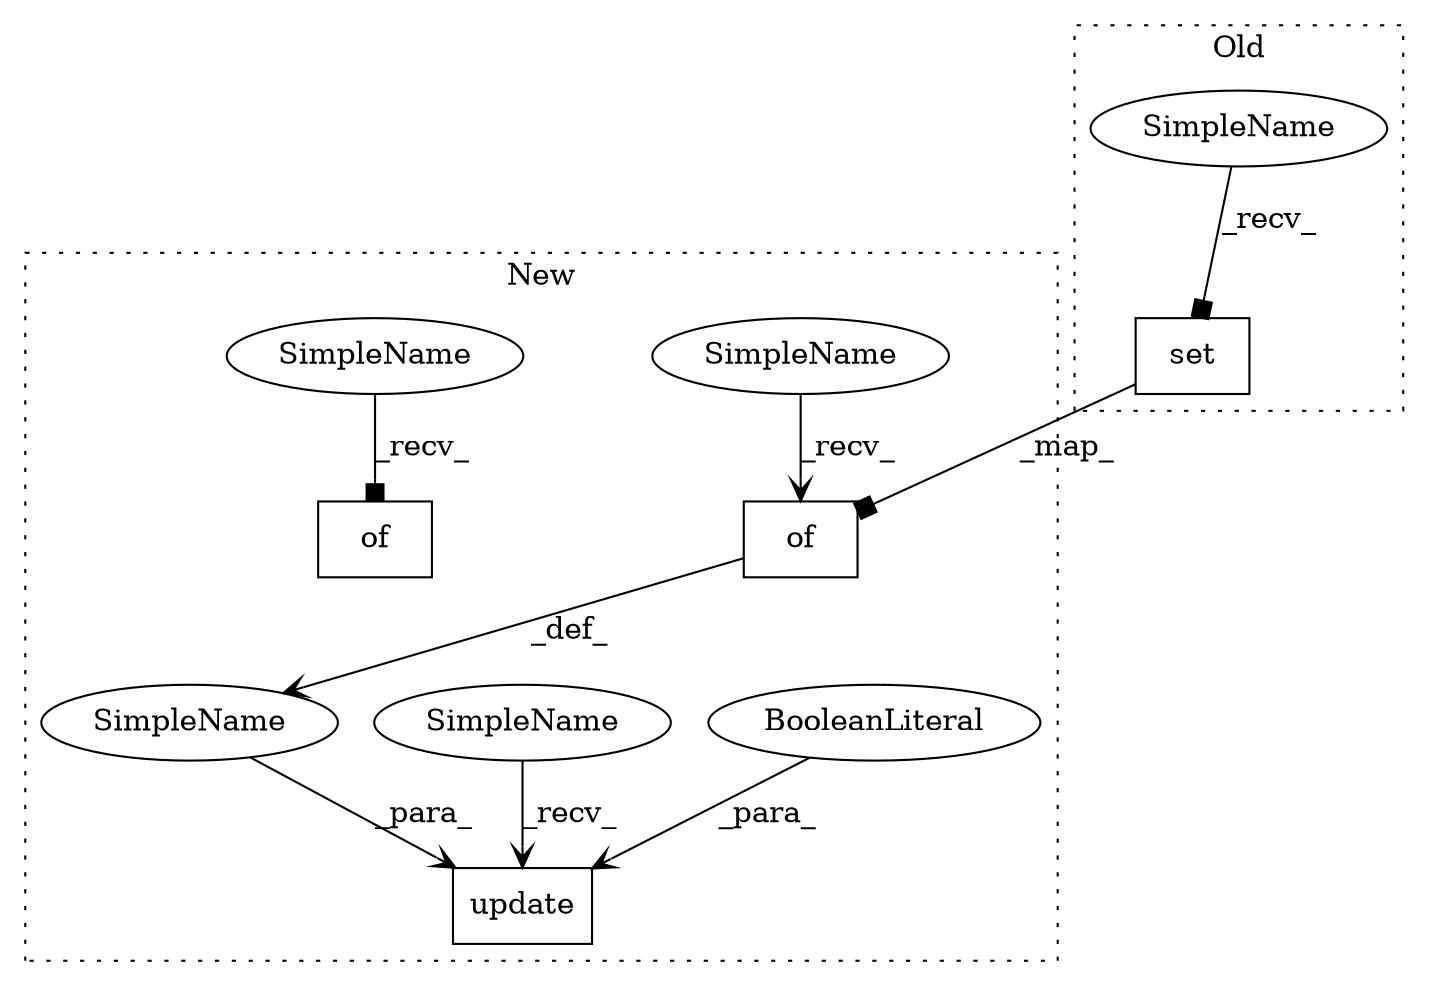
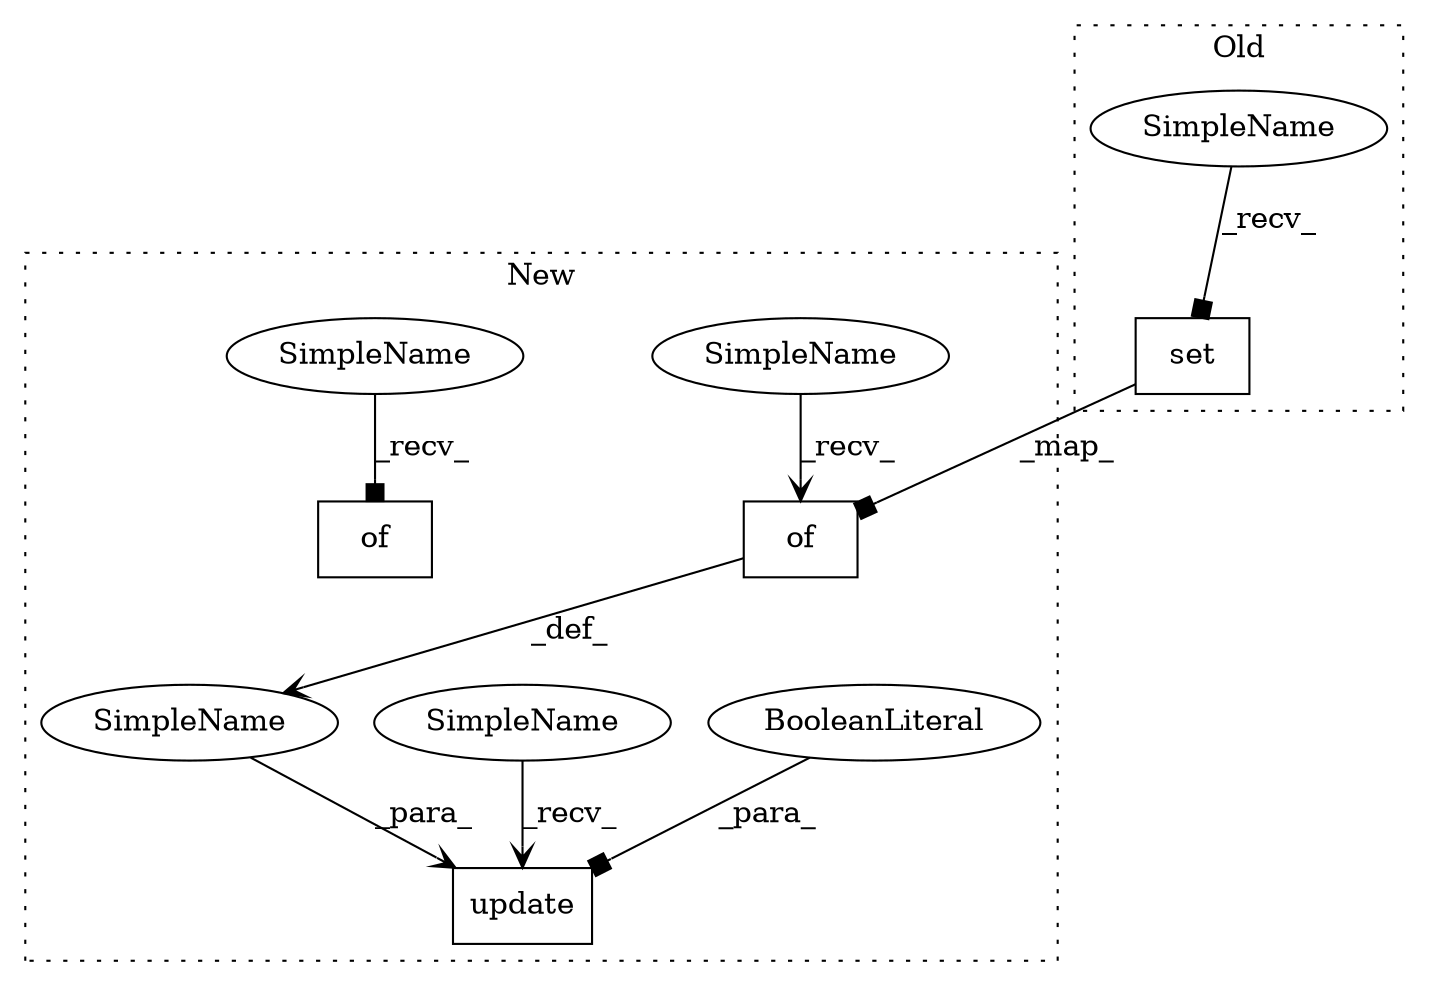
edge "BooleanLiteral" -> "update": arrowhead vee -> box
